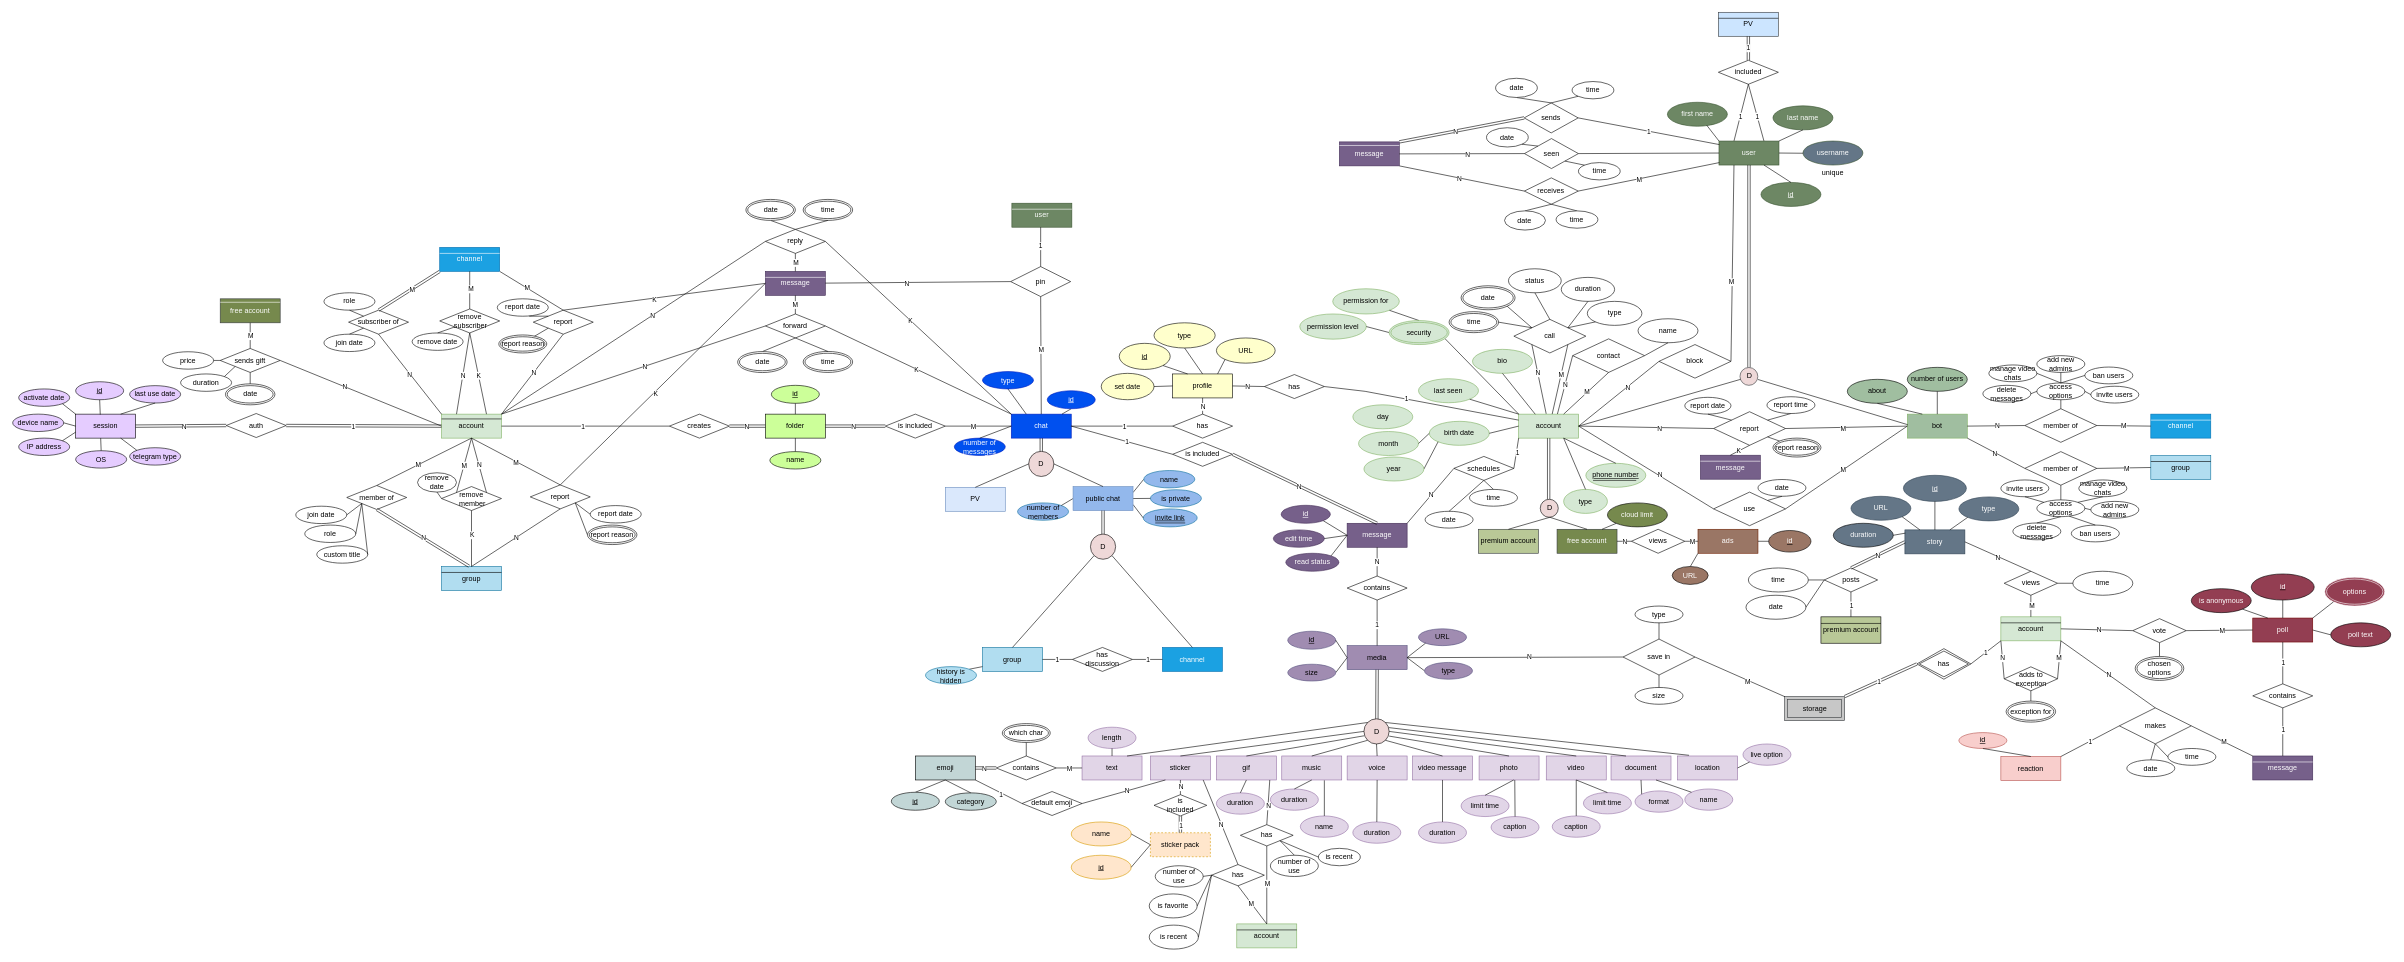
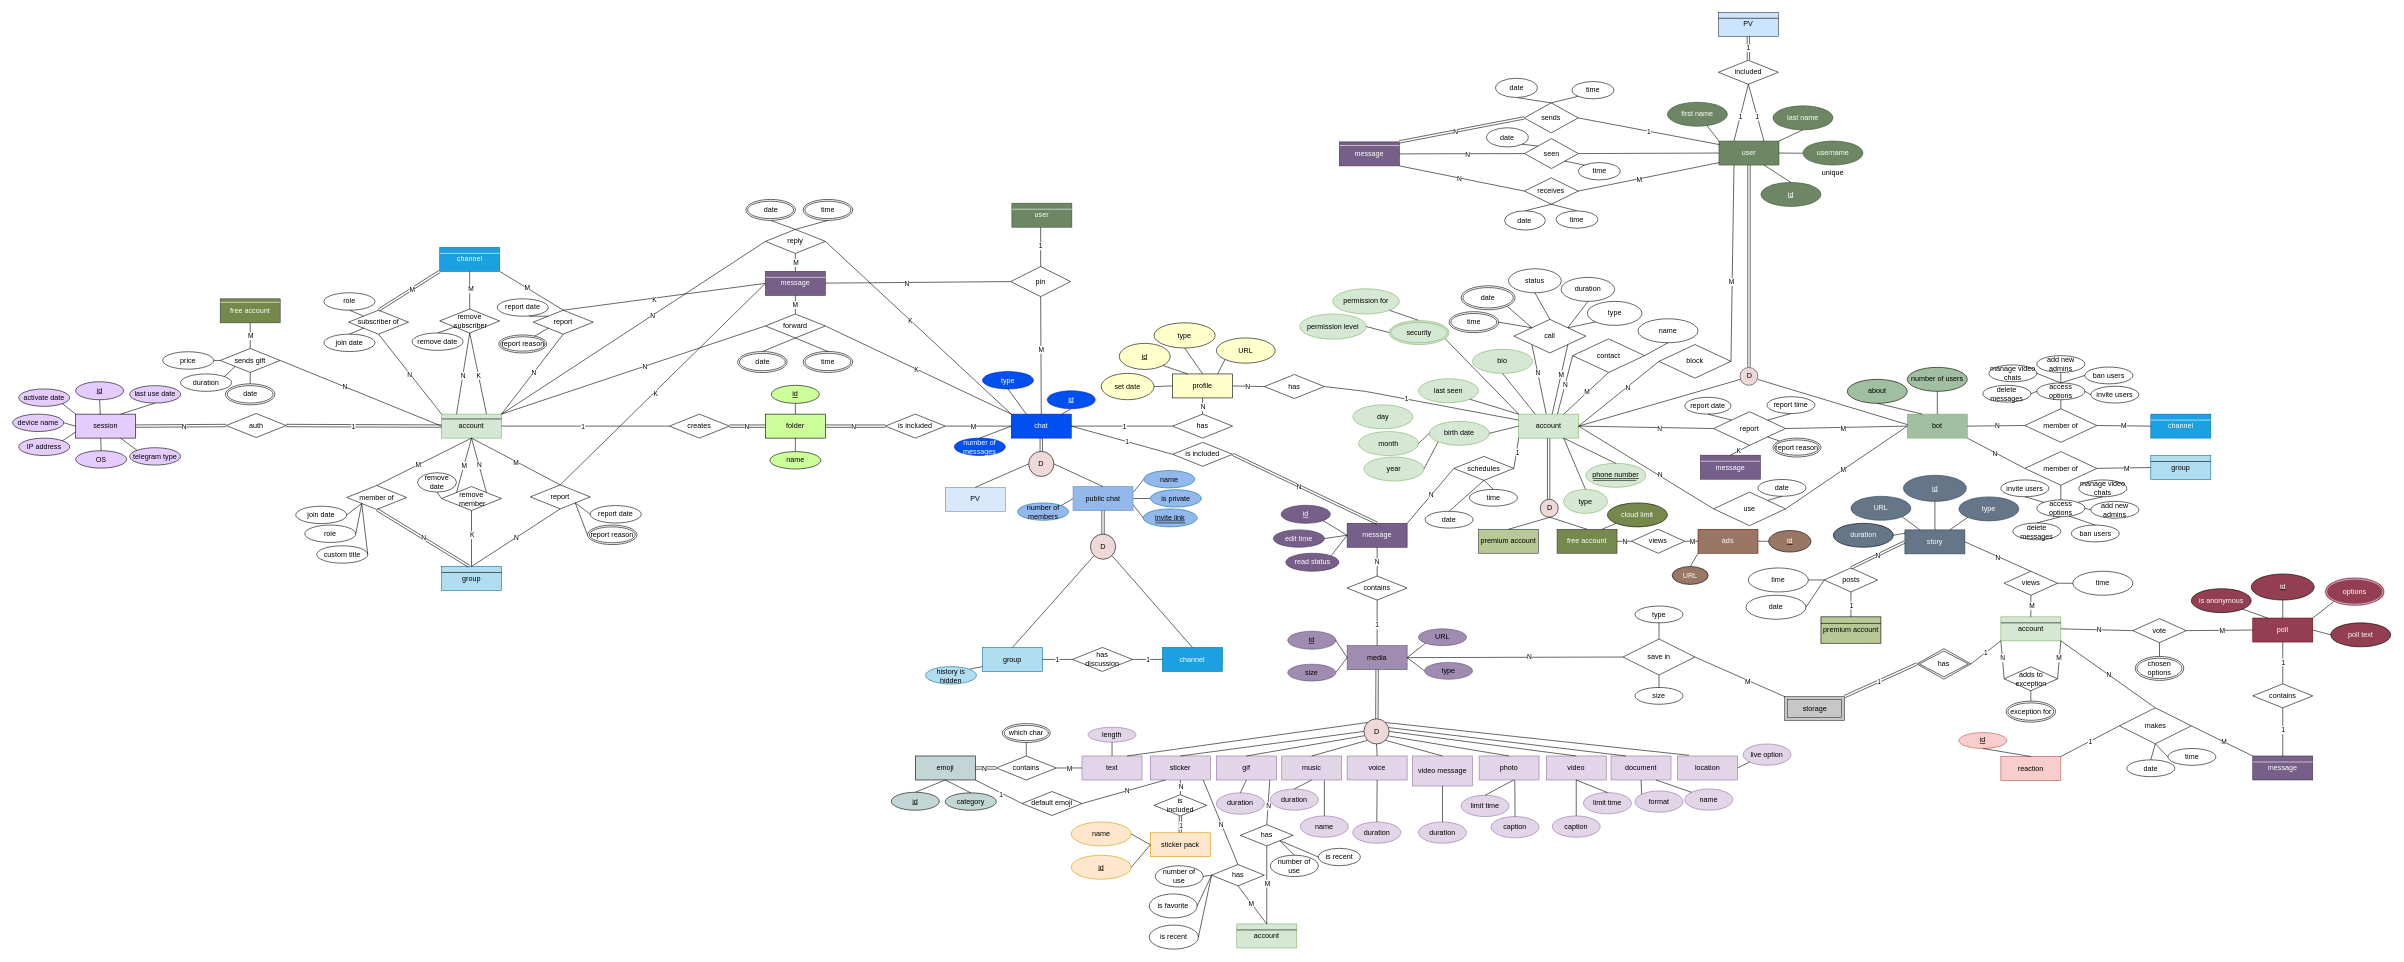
node "username": fillcolor #647687 -> #6d8764
node "length": size 48x21 -> 48x15
node "video message": size 60x24 -> 60x30
node "sticker pack": style dashed -> solid
